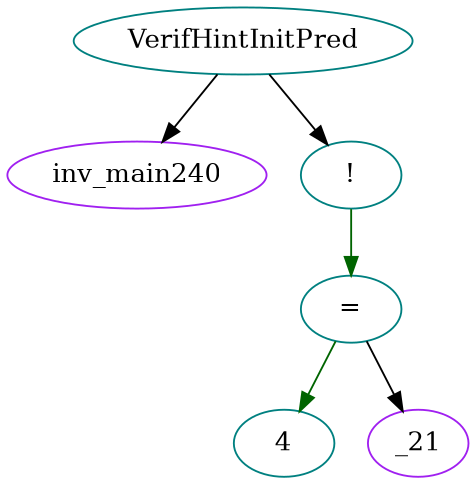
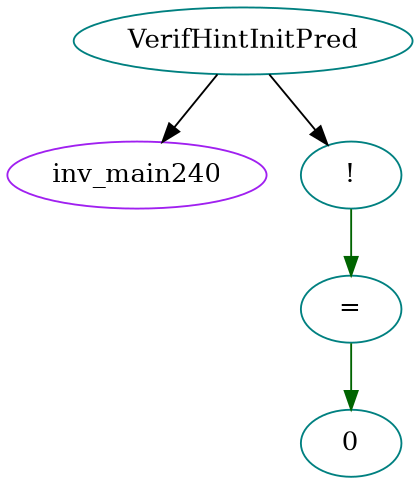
node "4": label "4" -> "0"
node "_21": removed
